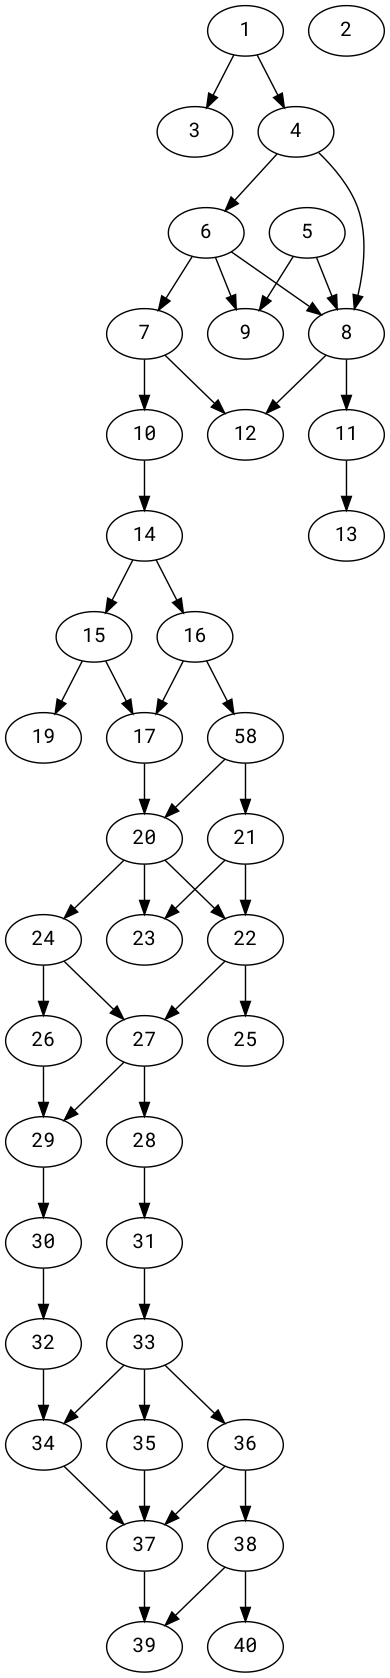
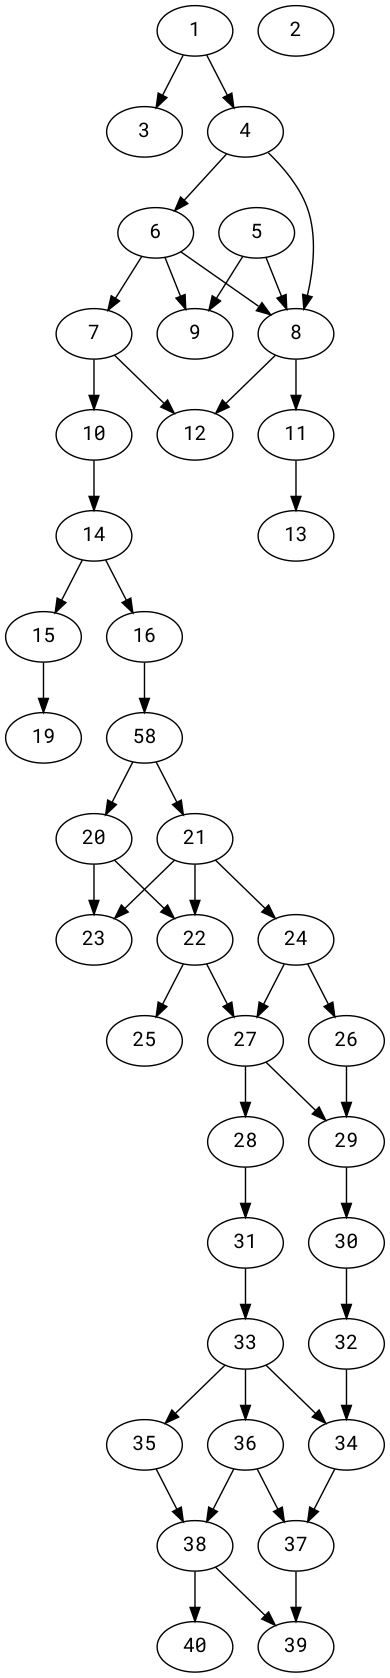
node "17": removed
edge "20" -> "24": now "21" -> "24"
edge "35" -> "37": now "35" -> "38"
